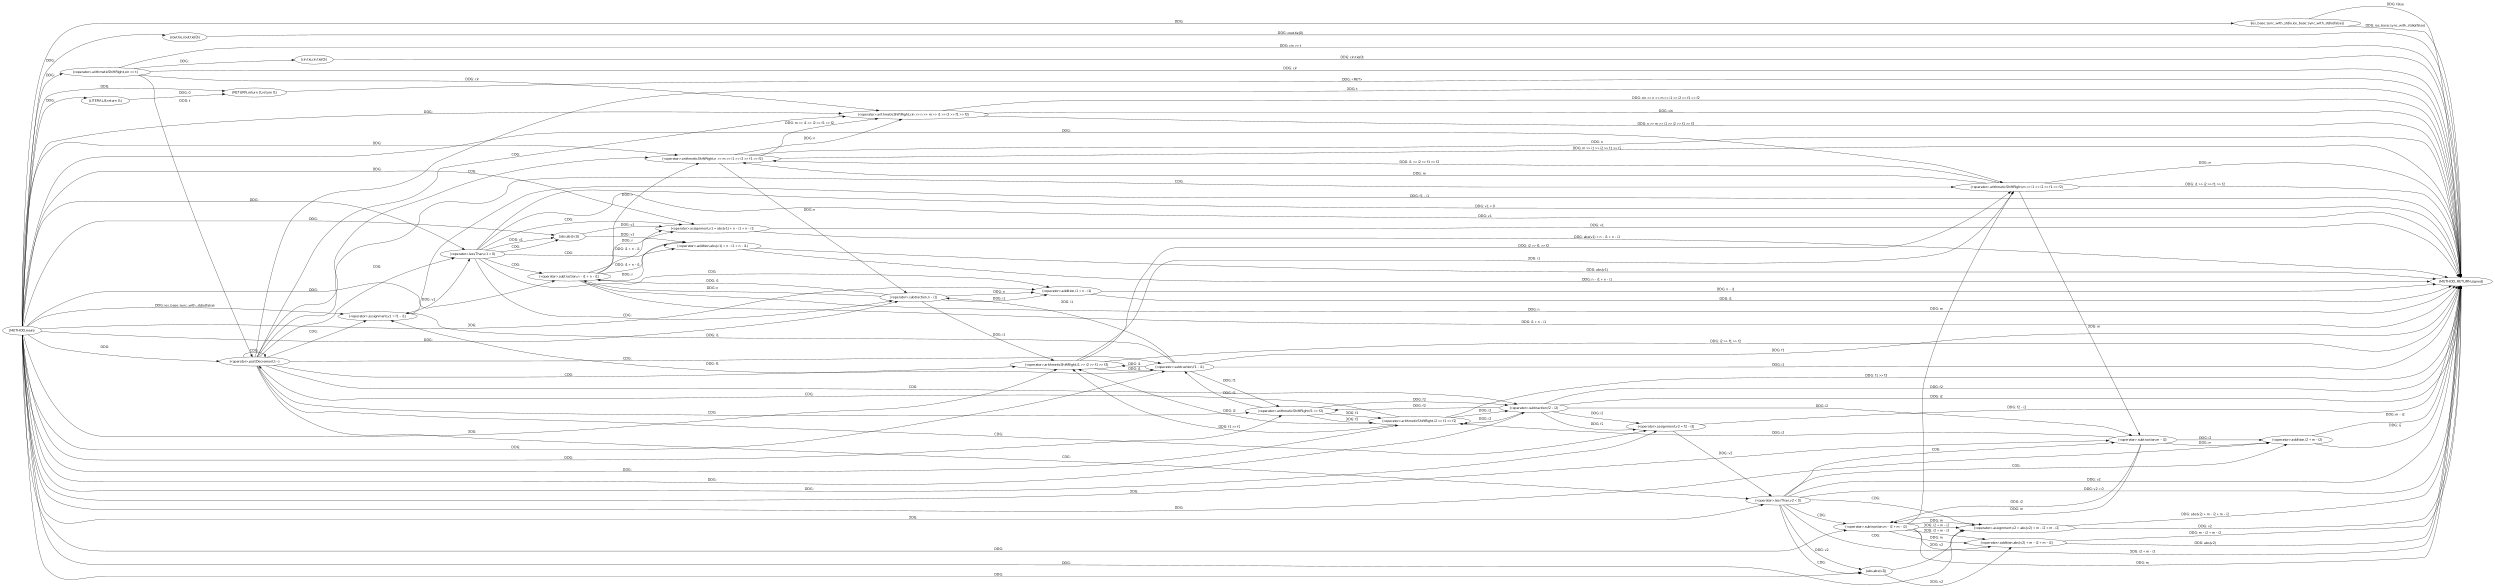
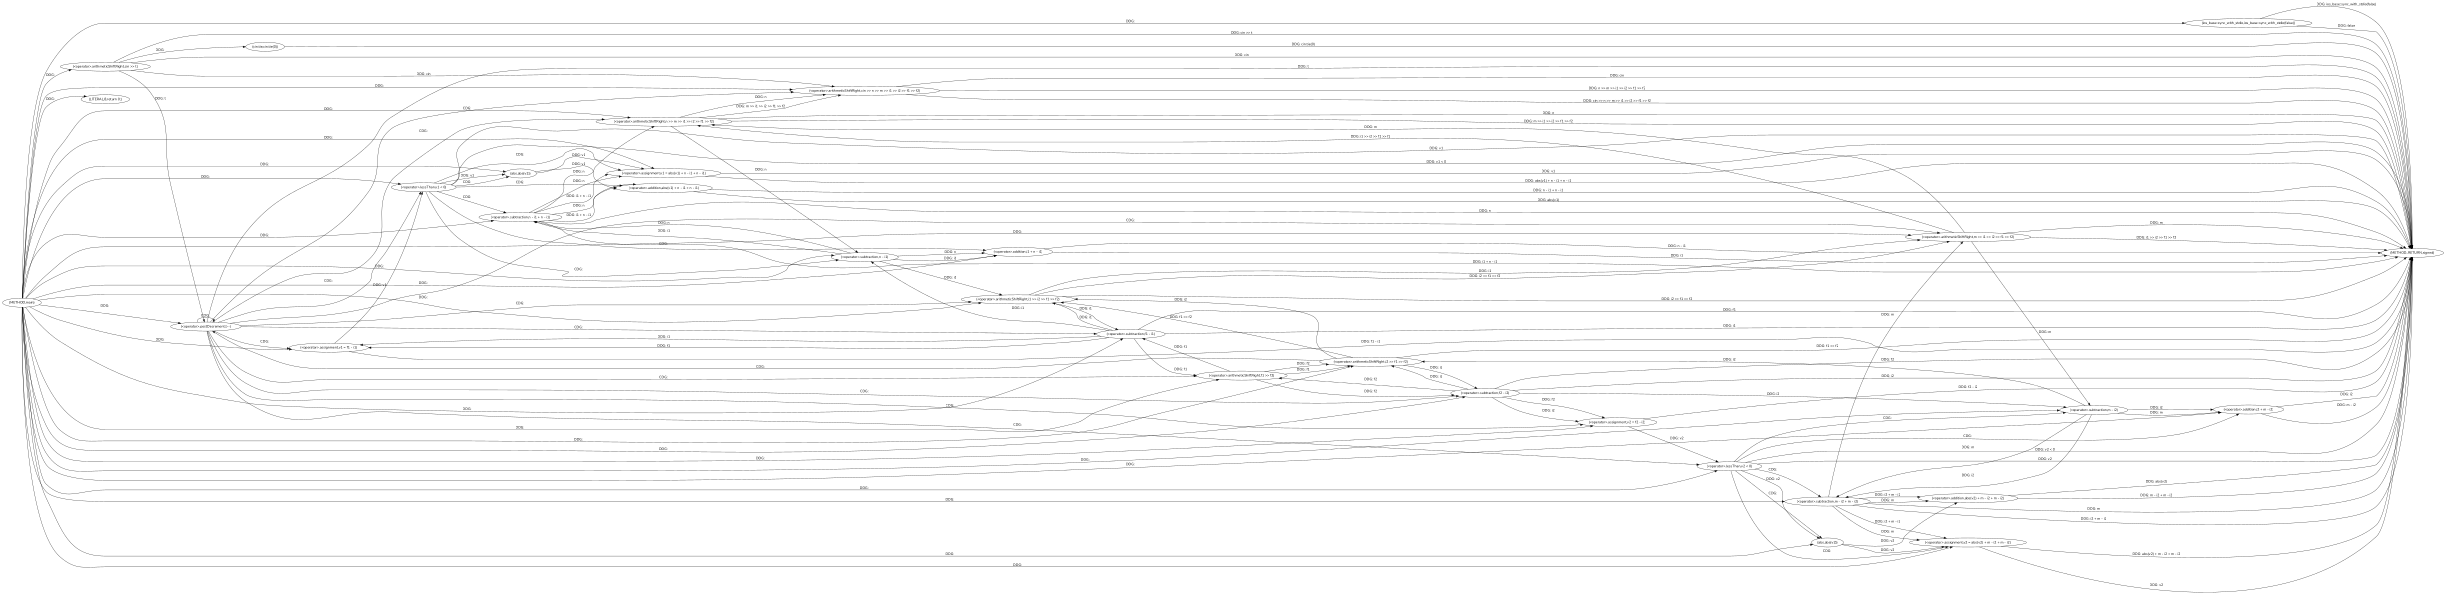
node "(cout.tie,cout.tie(0))": removed
node "(RETURN,return 0;,return 0;)": removed
edge "(METHOD,main)" -> "(<operator>.assignment,v1 = f1 - i1)": label "DDG: ios_base::sync_with_stdio(false)" -> "DDG: "
edge "(<operator>.lessThan,v2 < 0)" -> "(<operator>.addition,abs(v2) + m - i2 + m - i2)": removed, label "CDG:"
